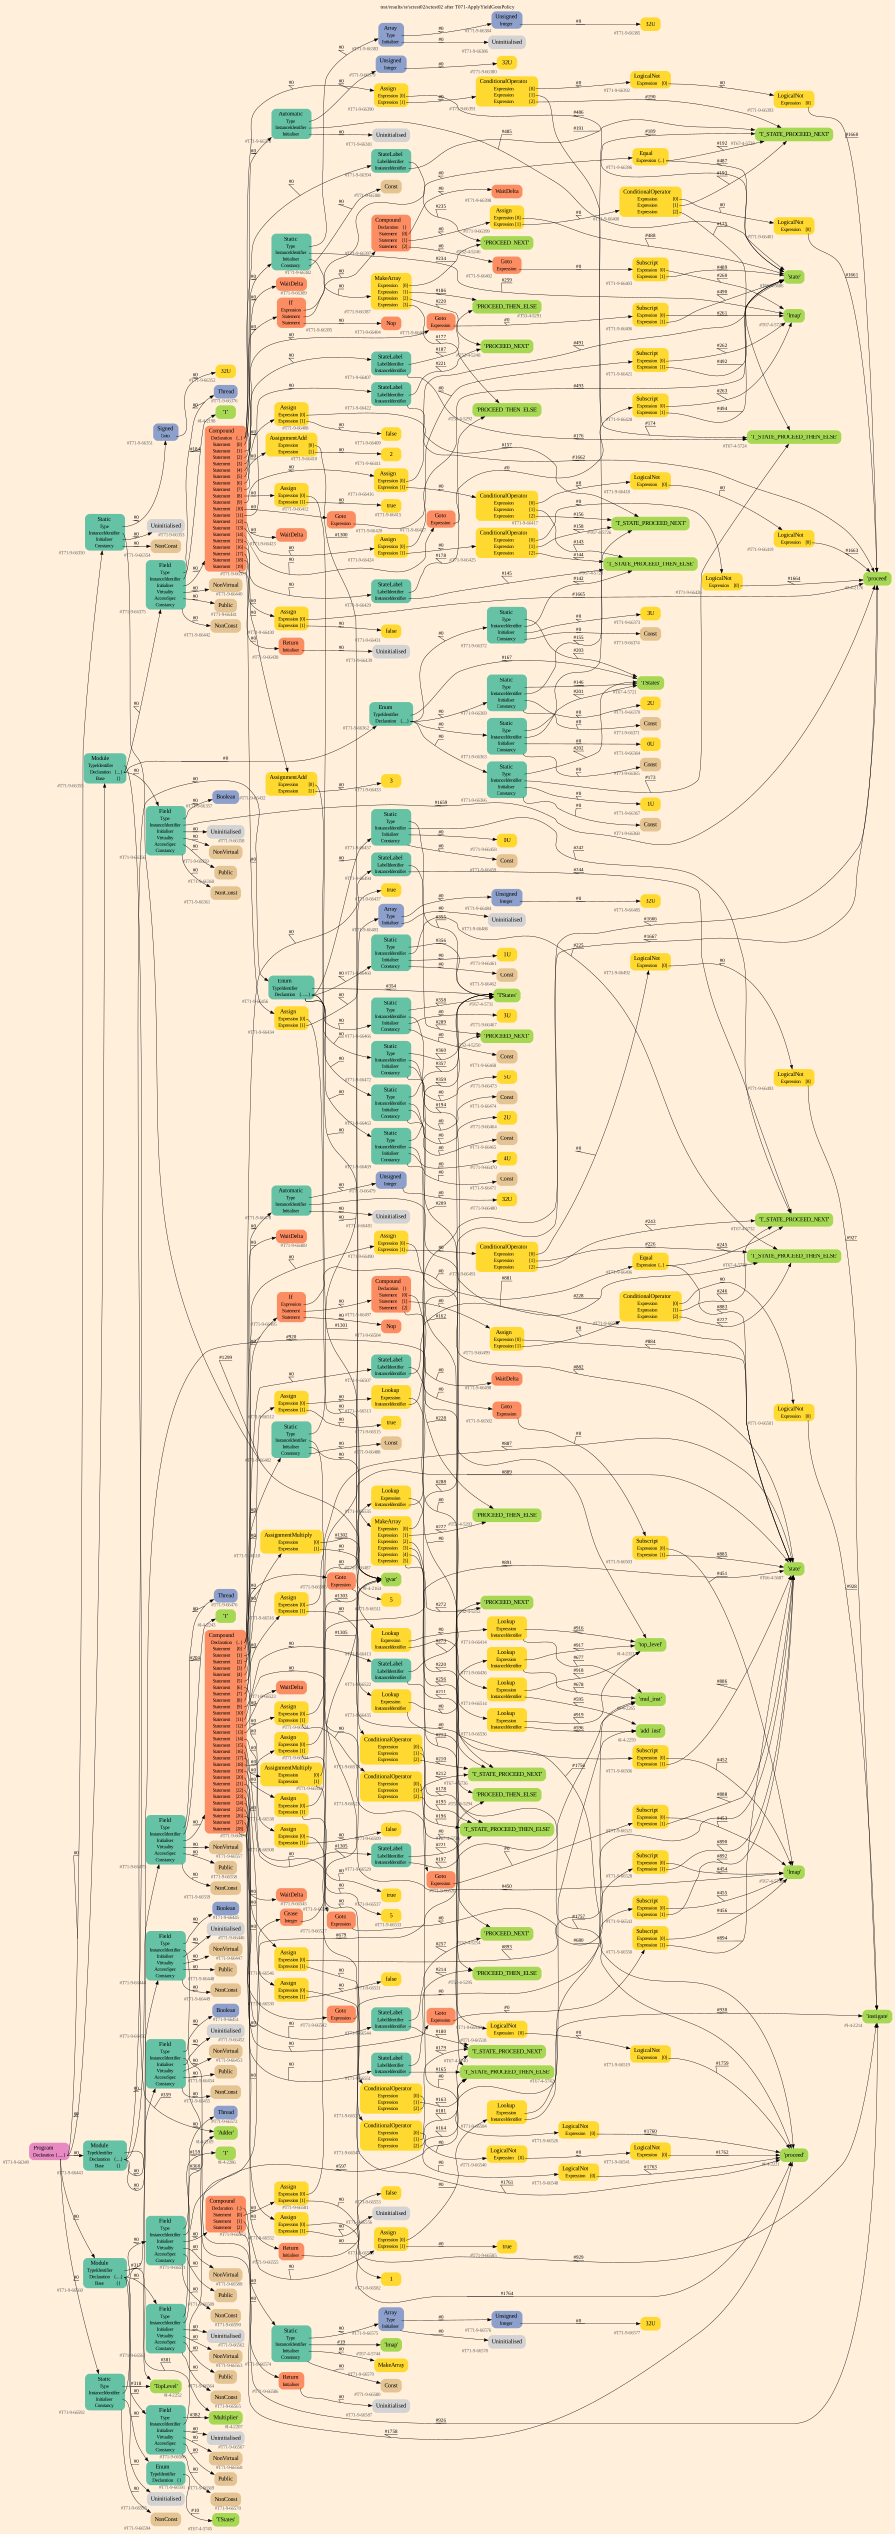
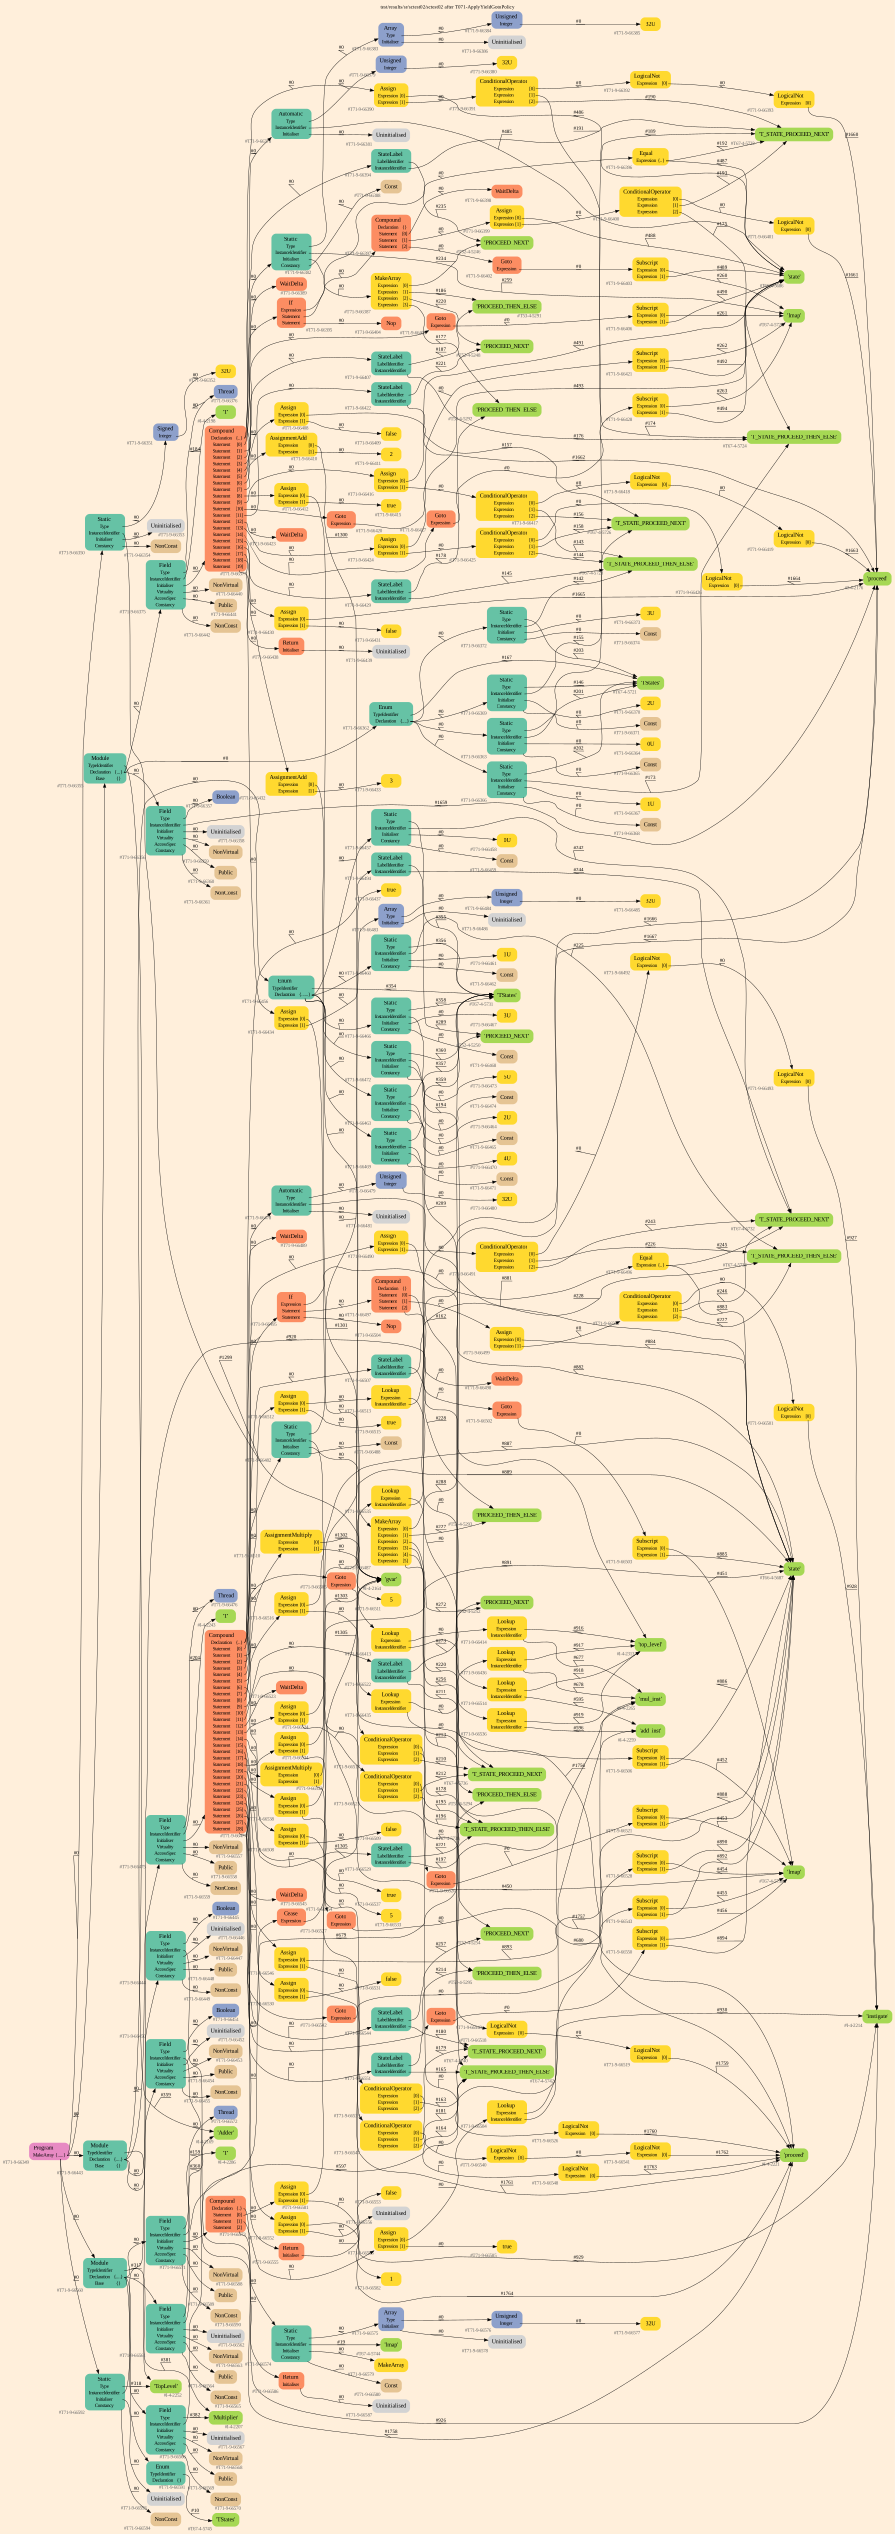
node "Signed": text "Goto" -> "Integer"
node "Cease": text "Integer" -> "Expression"
node "Program": text "Declaration" -> "MakeArray"
